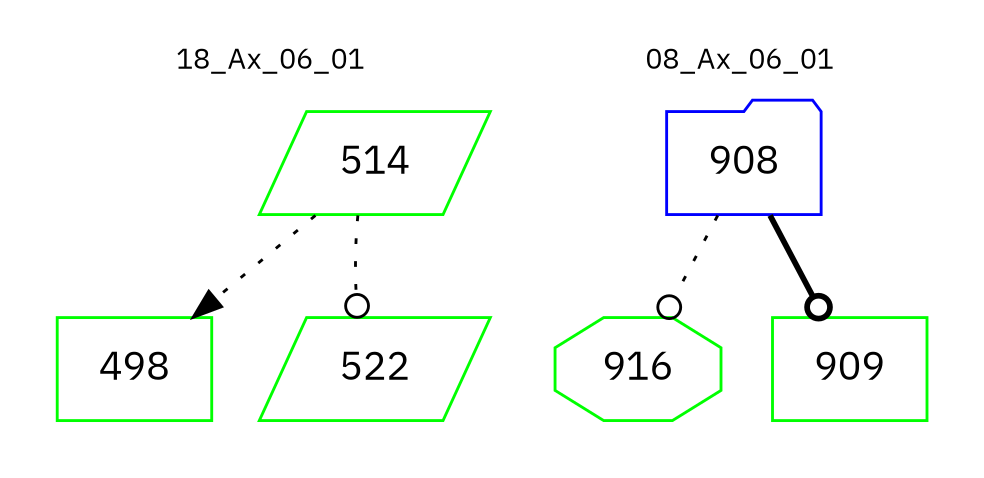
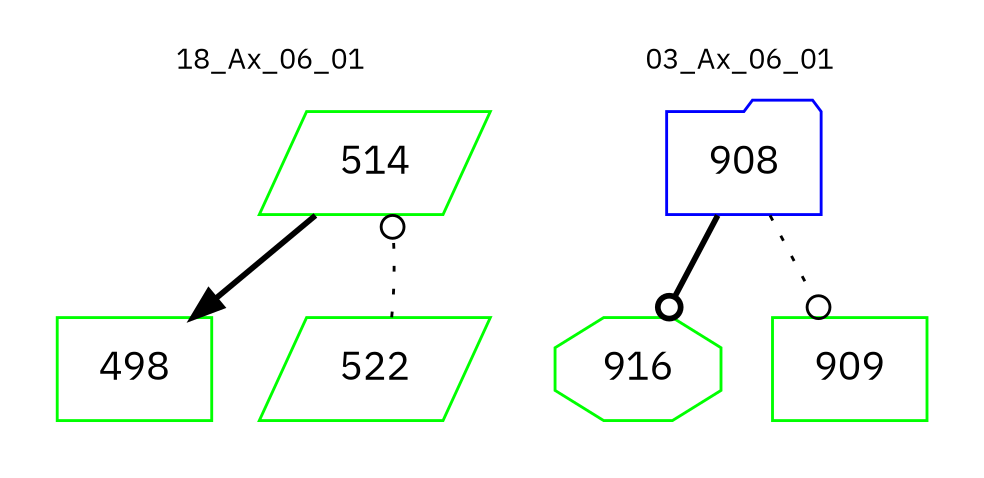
cluster "08_Ax_06_01": label "08_Ax_06_01" -> "03_Ax_06_01"
edge "514" -> "522": reversed
edge "908" -> "916": style dotted -> bold
edge "908" -> "909": style bold -> dotted
edge "514" -> "498": style dotted -> bold
